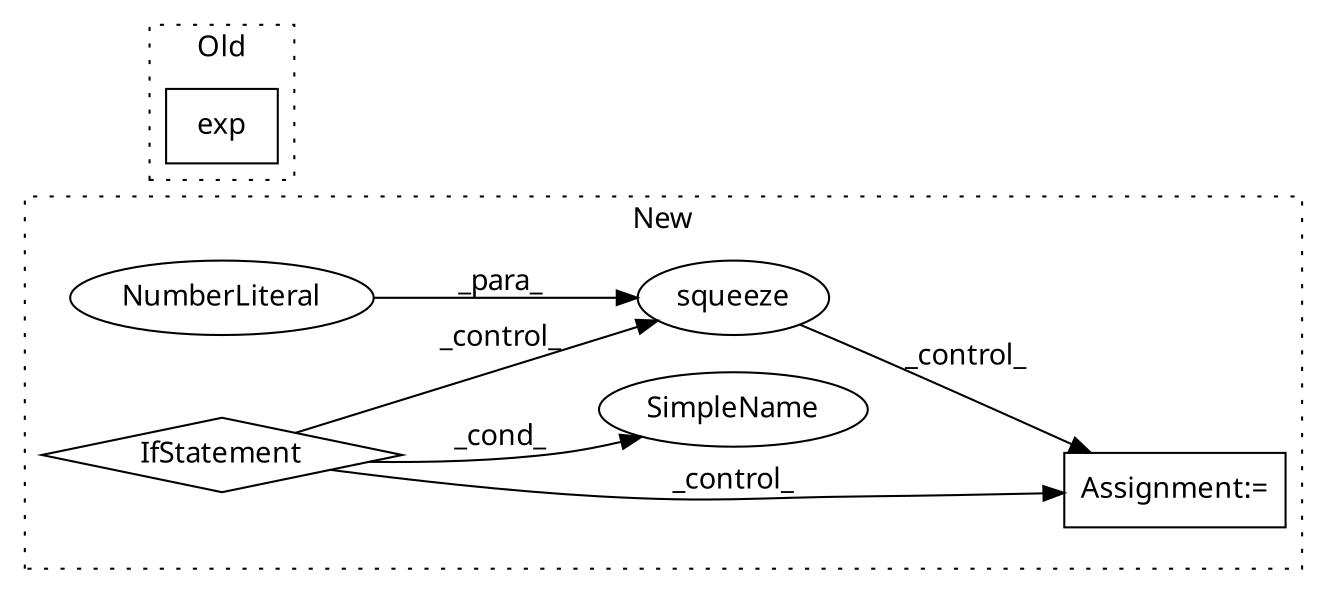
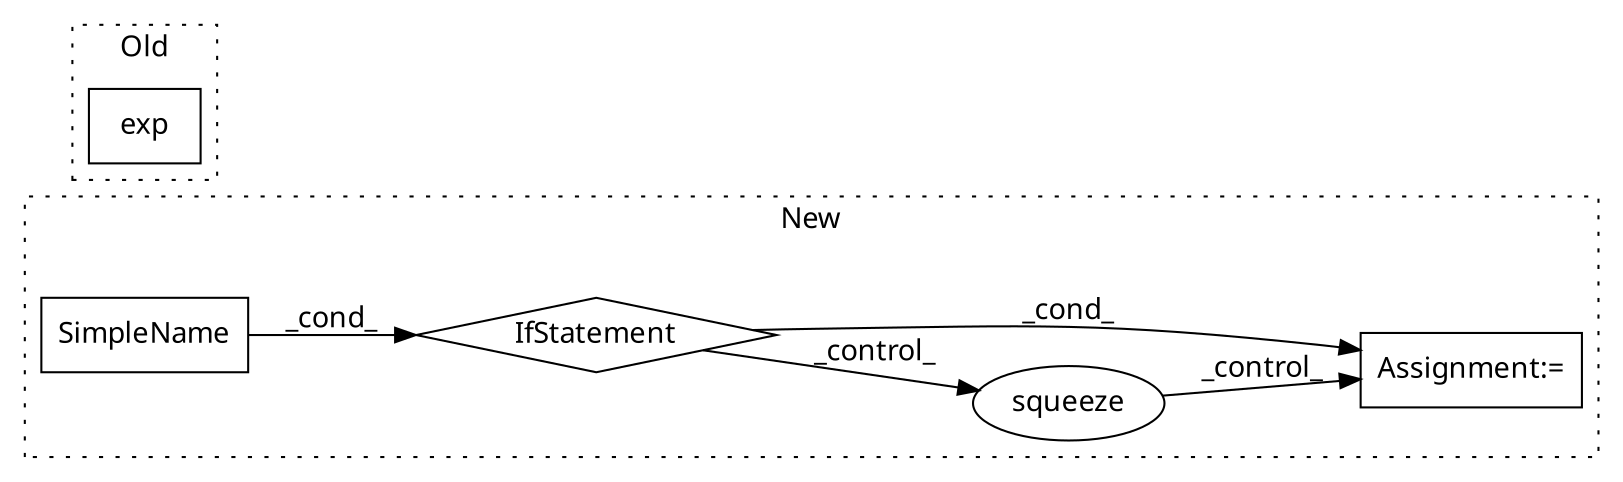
node "NumberLiteral": removed
node "SimpleName": shape ellipse -> box
edge "IfStatement" -> "SimpleName": reversed
edge "IfStatement" -> "Assignment:=": label "_control_" -> "_cond_"
